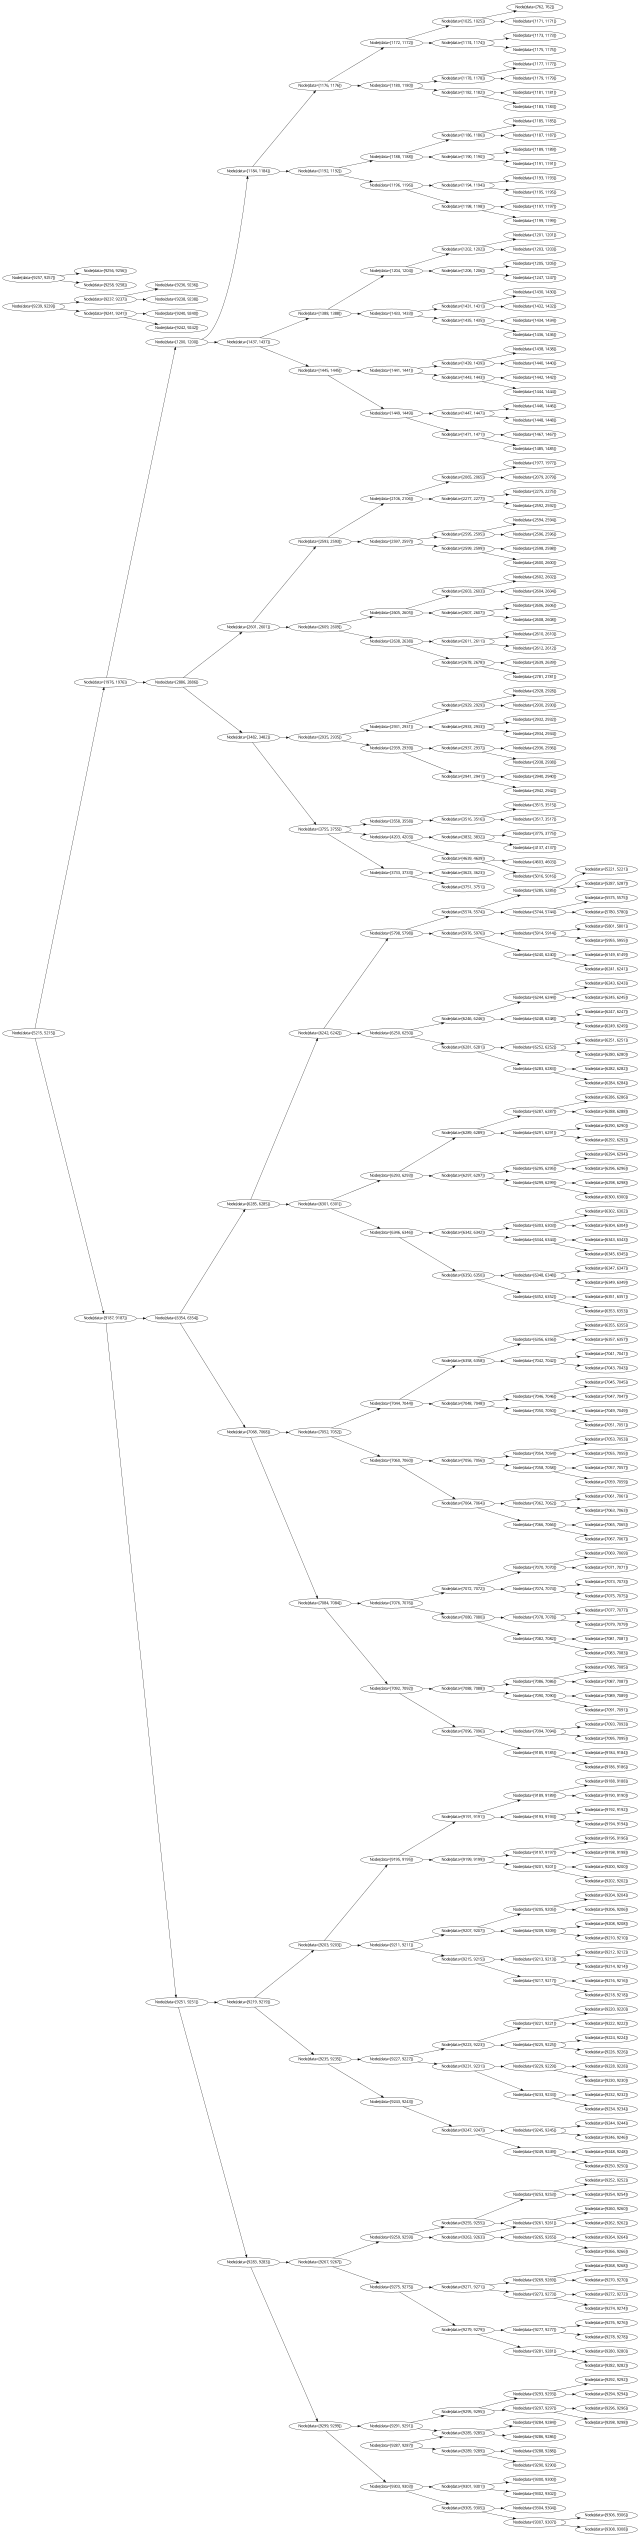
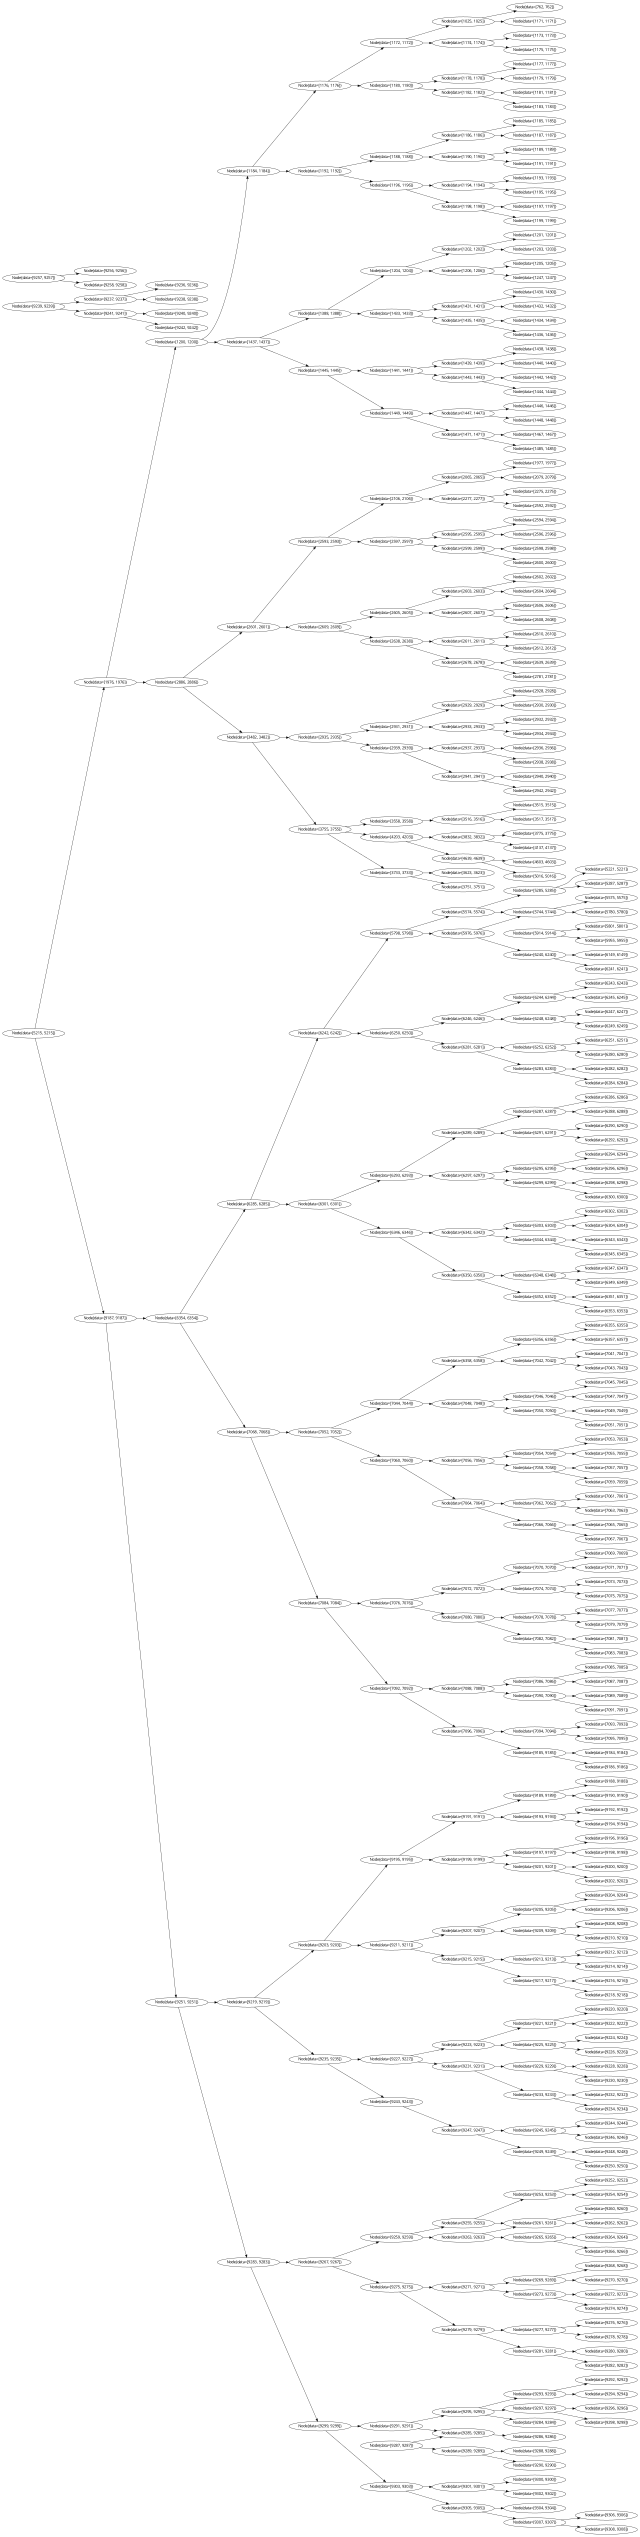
edge "Node{data=[5976, 5976]}" -> "Node{data=[5914, 5914]}": now "Node{data=[5976, 5976]}" -> "Node{data=[5744, 5744]}"
edge "Node{data=[9285, 9285]}" -> "Node{data=[9284, 9284]}": now "Node{data=[9295, 9295]}" -> "Node{data=[9284, 9284]}"
